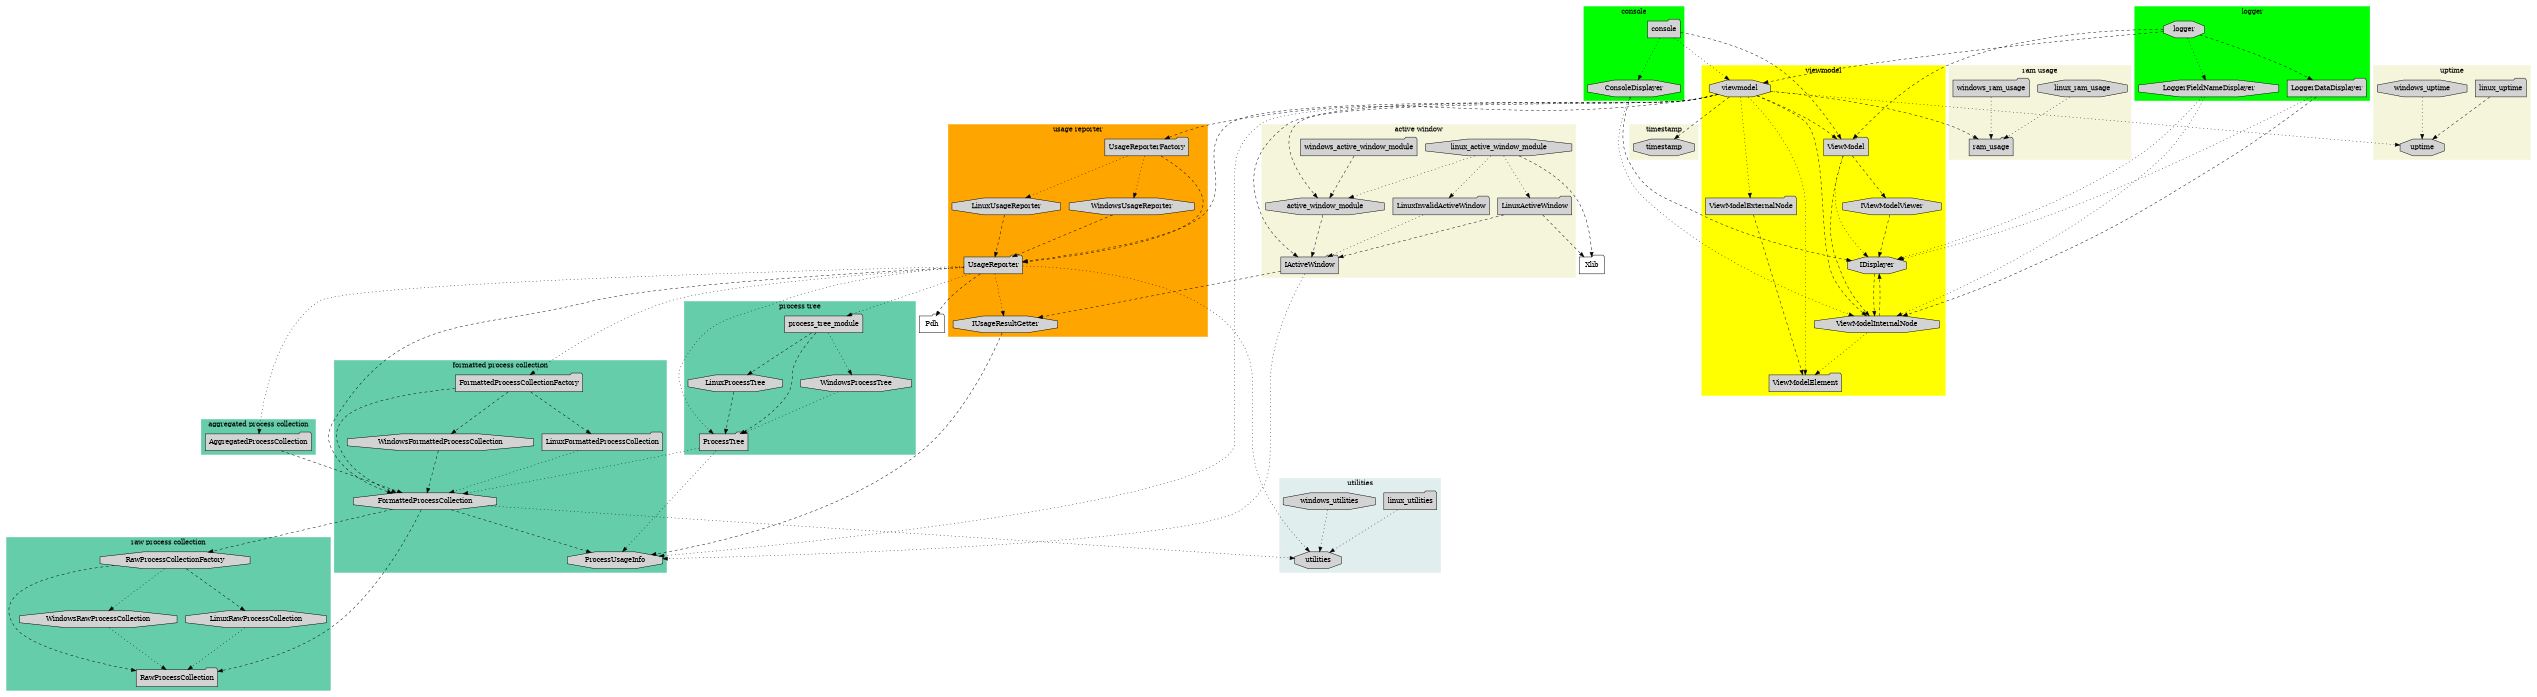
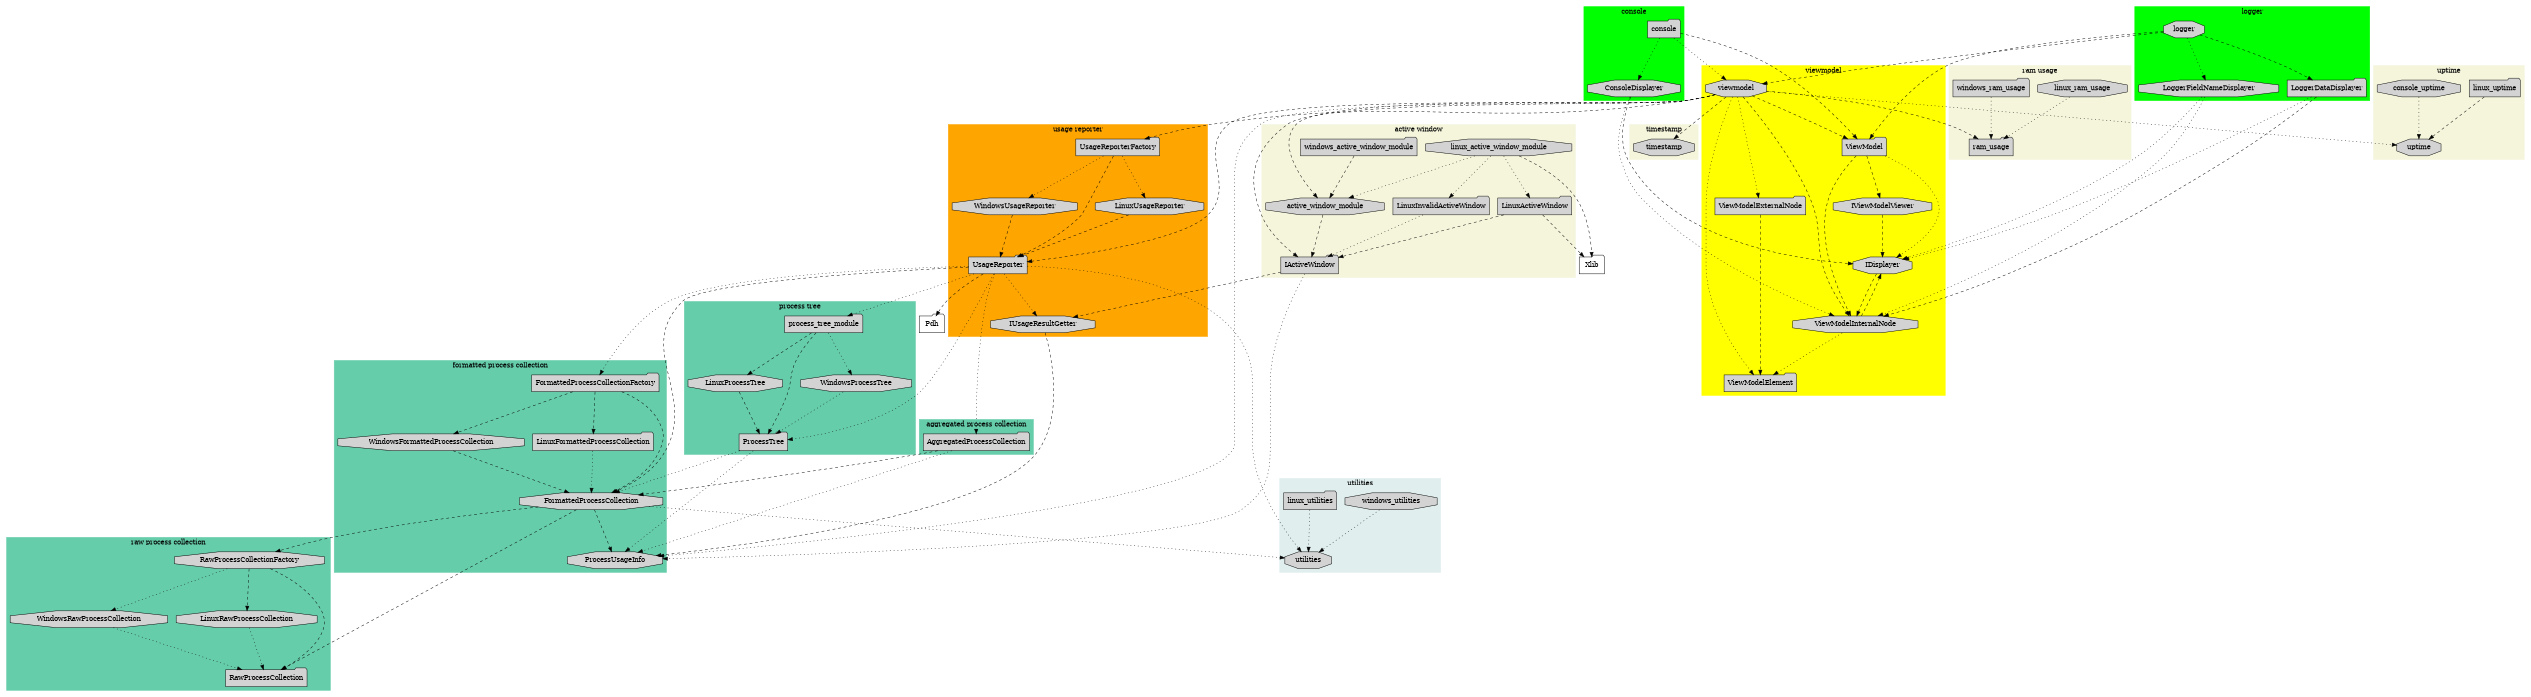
node "windows_uptime": label "windows_uptime" -> "console_uptime"
edge "AggregatedProcessCollection" -> "ProcessUsageInfo": added
